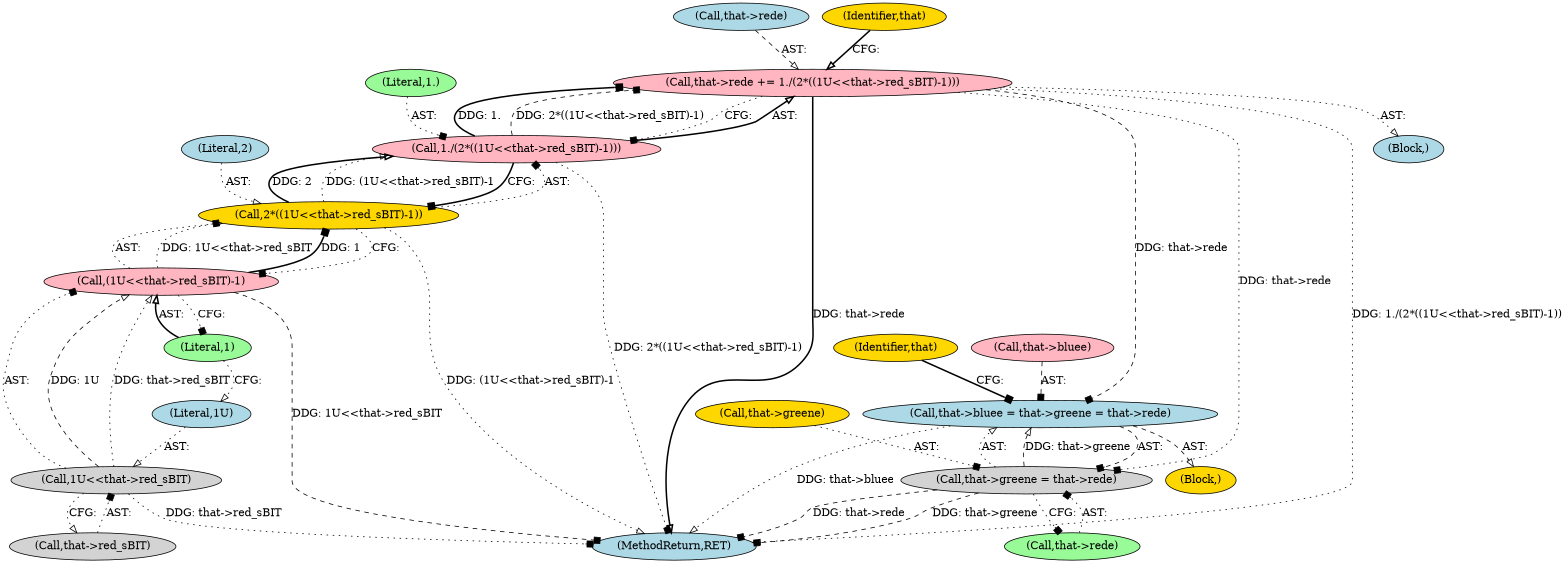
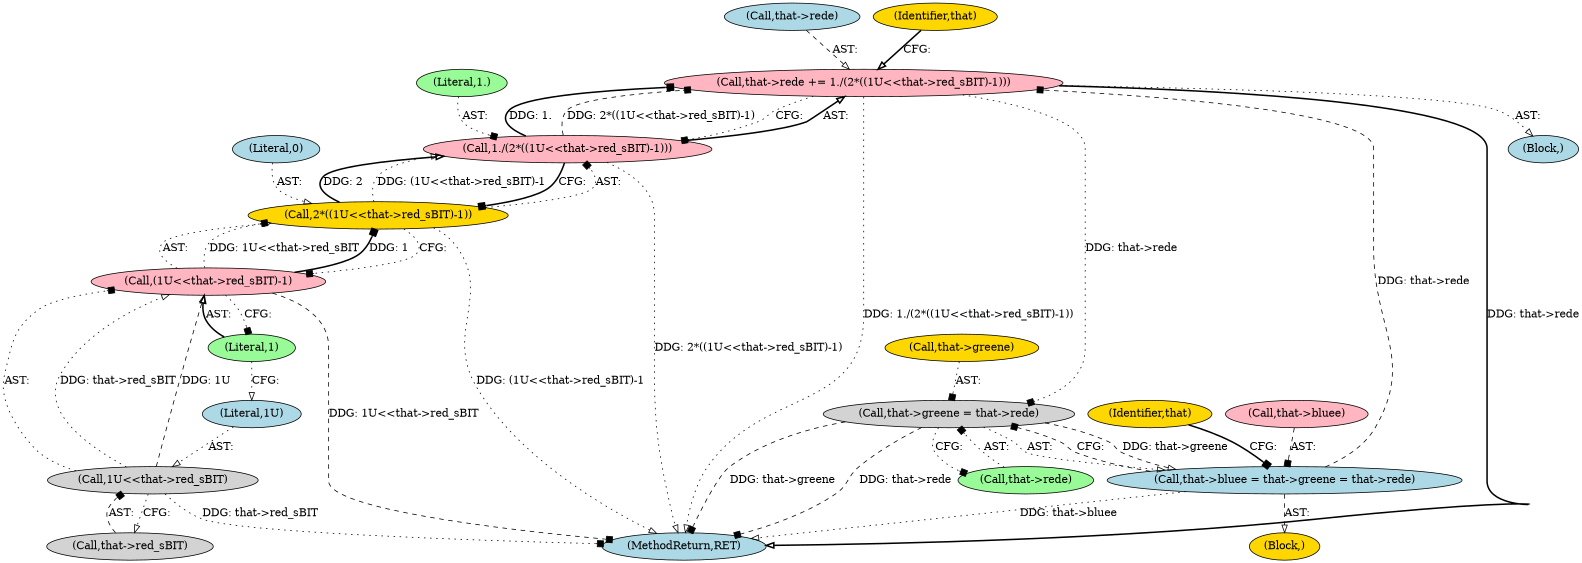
node "(Literal,2)": label "(Literal,2)" -> "(Literal,0)"
edge "(Call,that->rede += 1./(2*((1U<<that->red_sBIT)-1)))" -> "(Call,that->bluee = that->greene = that->rede)": reversed
edge "(Call,1./(2*((1U<<that->red_sBIT)-1)))" -> "(MethodReturn,RET)": arrowhead box -> onormal
edge "(Call,that->bluee = that->greene = that->rede)" -> "(Call,that->greene = that->rede)": label "AST: " -> "CFG: "
edge "(Call,that->red_sBIT)" -> "(Call,1U<<that->red_sBIT)": style dotted -> dashed
